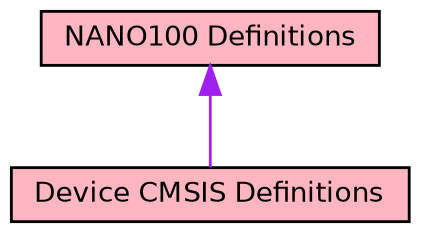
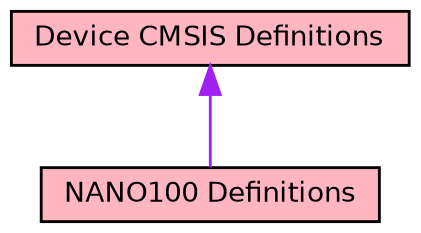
edge "Device CMSIS Definitions" -> "NANO100 Definitions": reversed
